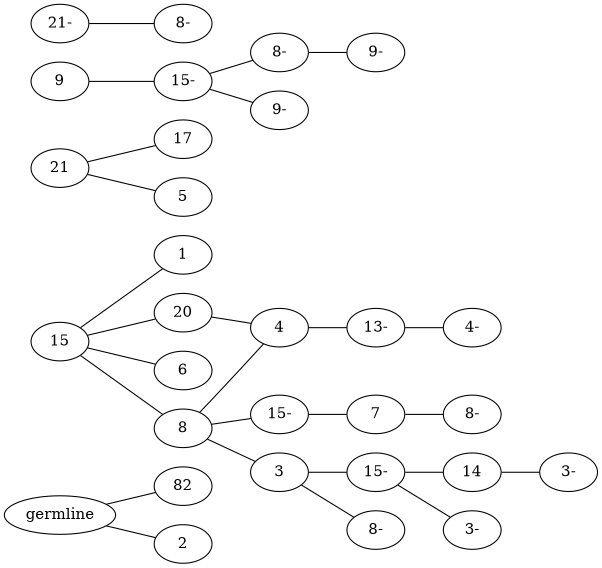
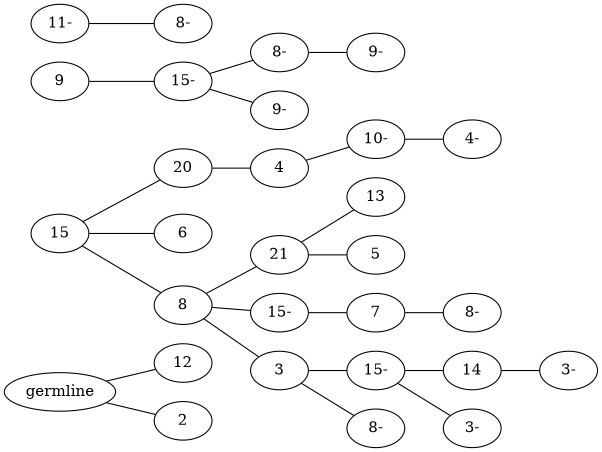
node "21-": label "21-" -> "11-"
node "17": label "17" -> "13"
node "1": removed
node "13-": label "13-" -> "10-"
edge "4" -- "8": now "21" -- "8"
node "82": label "82" -> "12"
